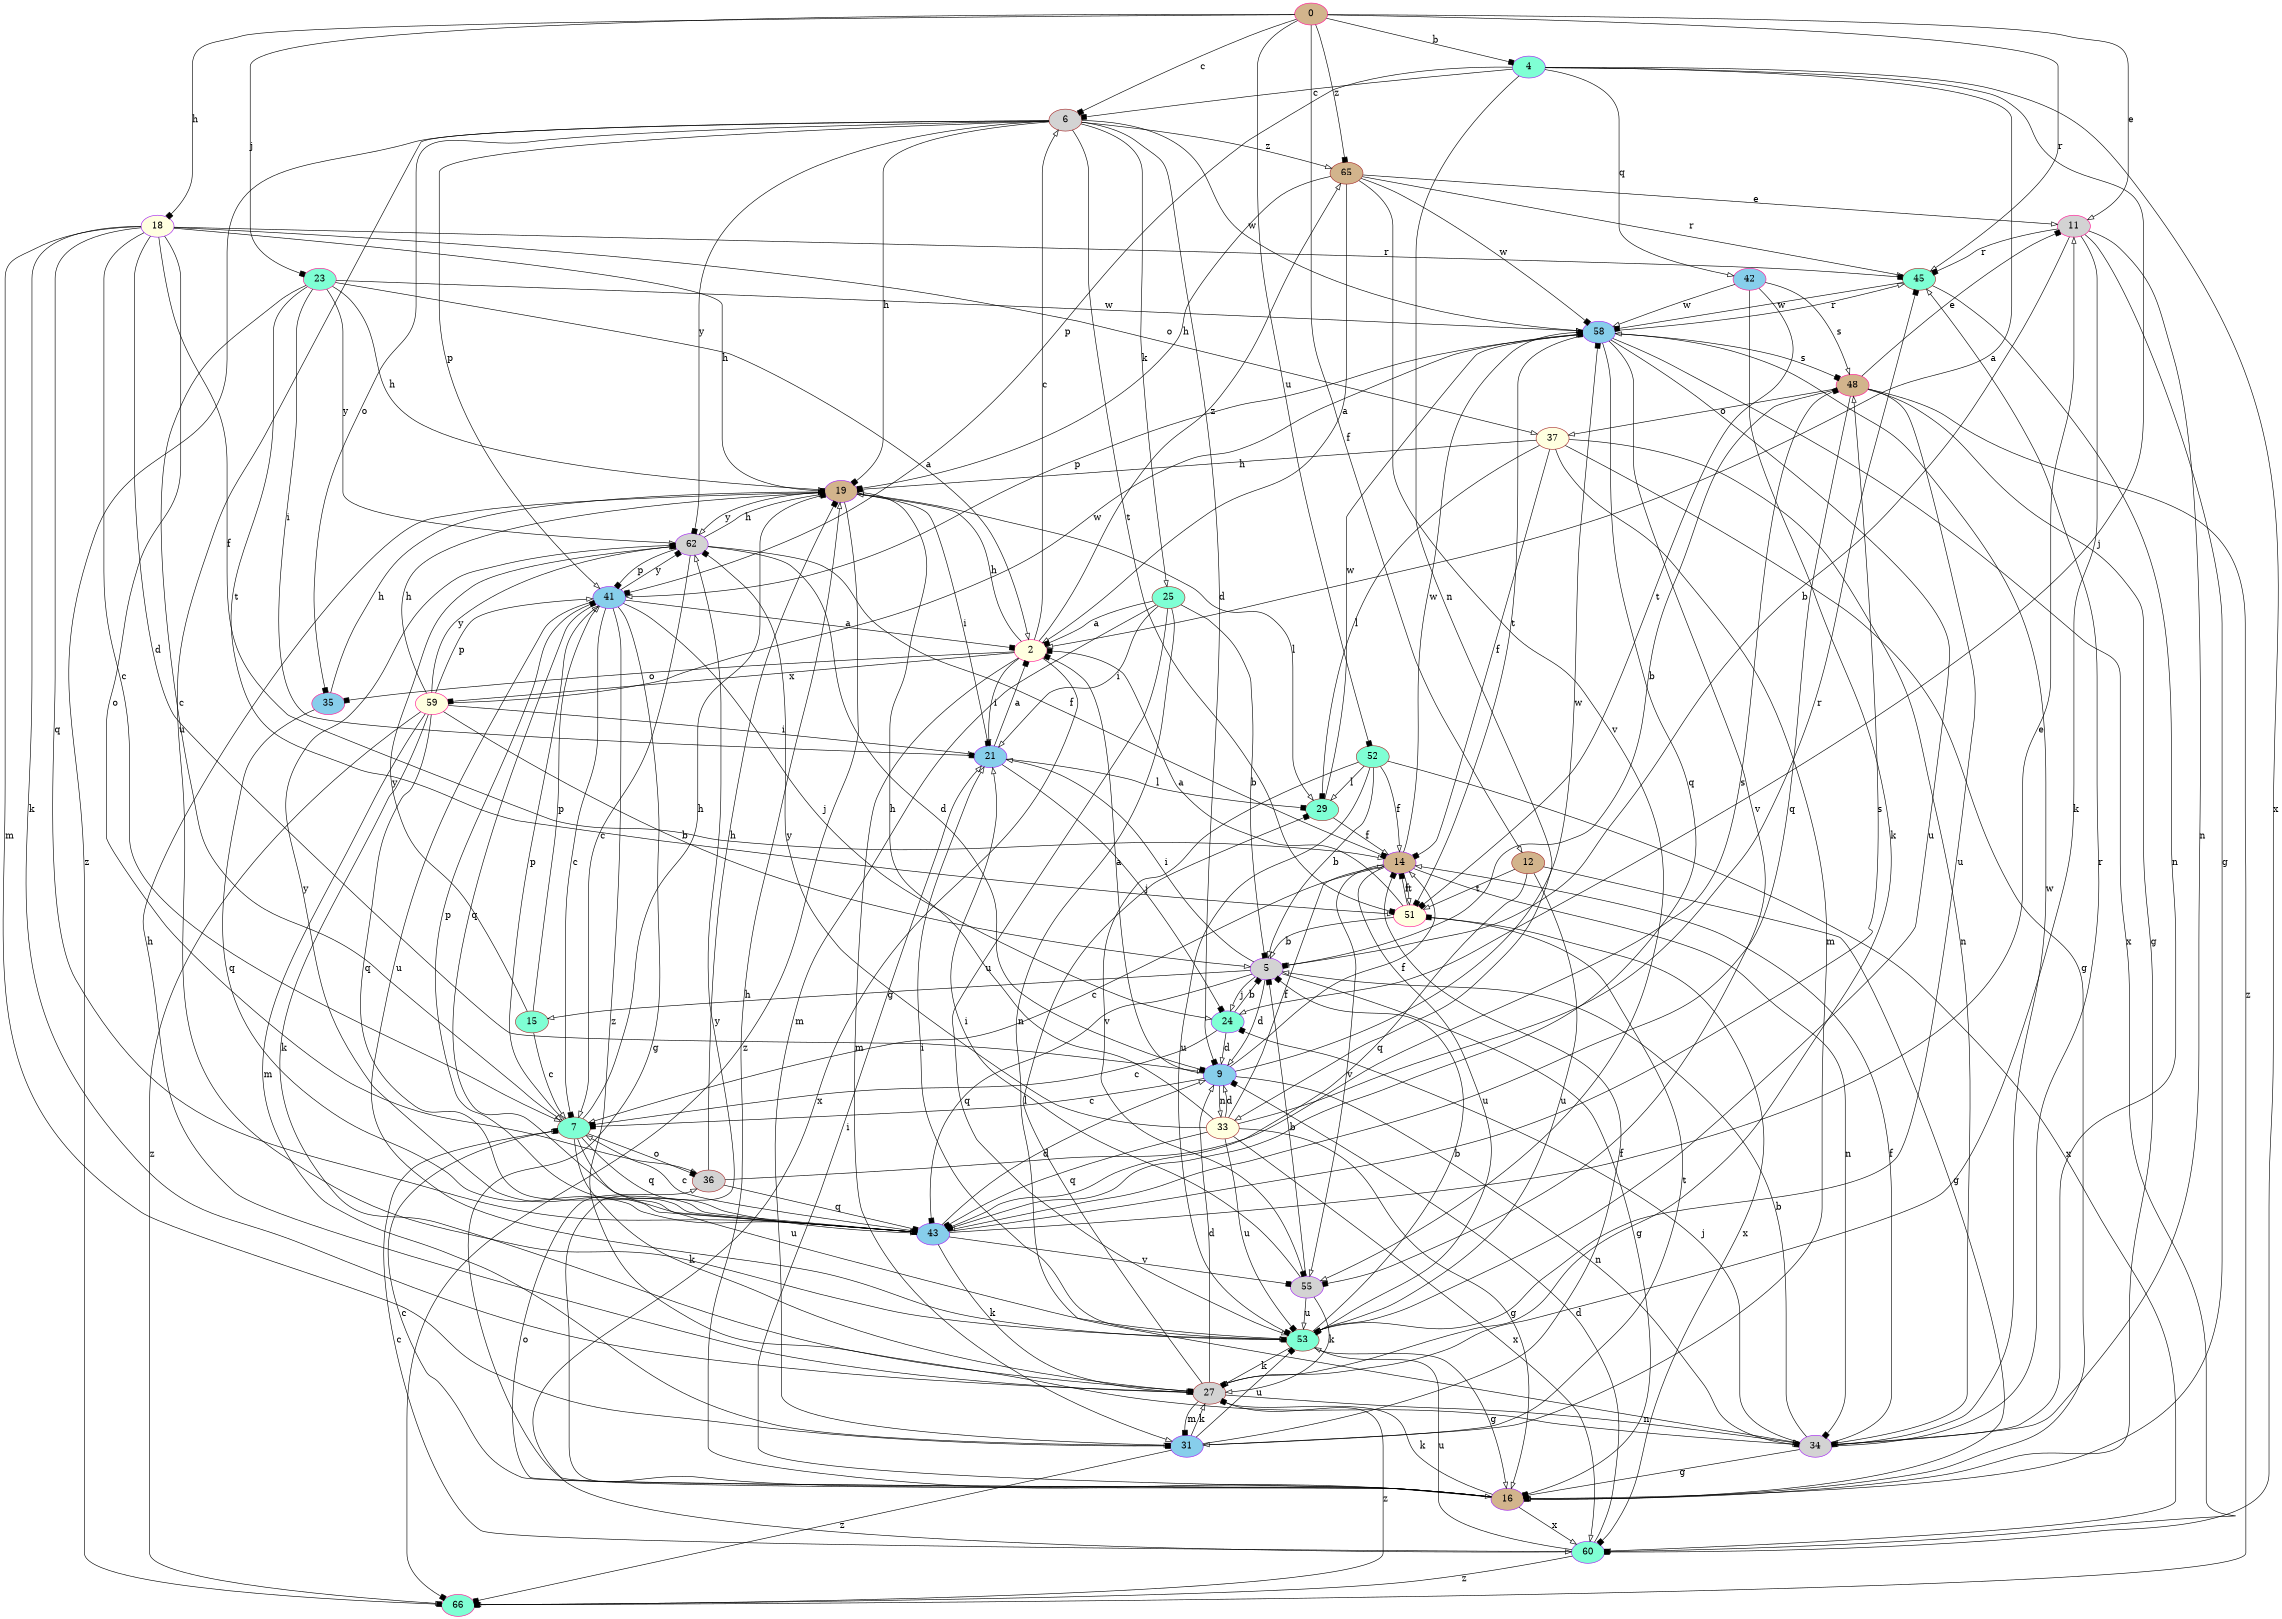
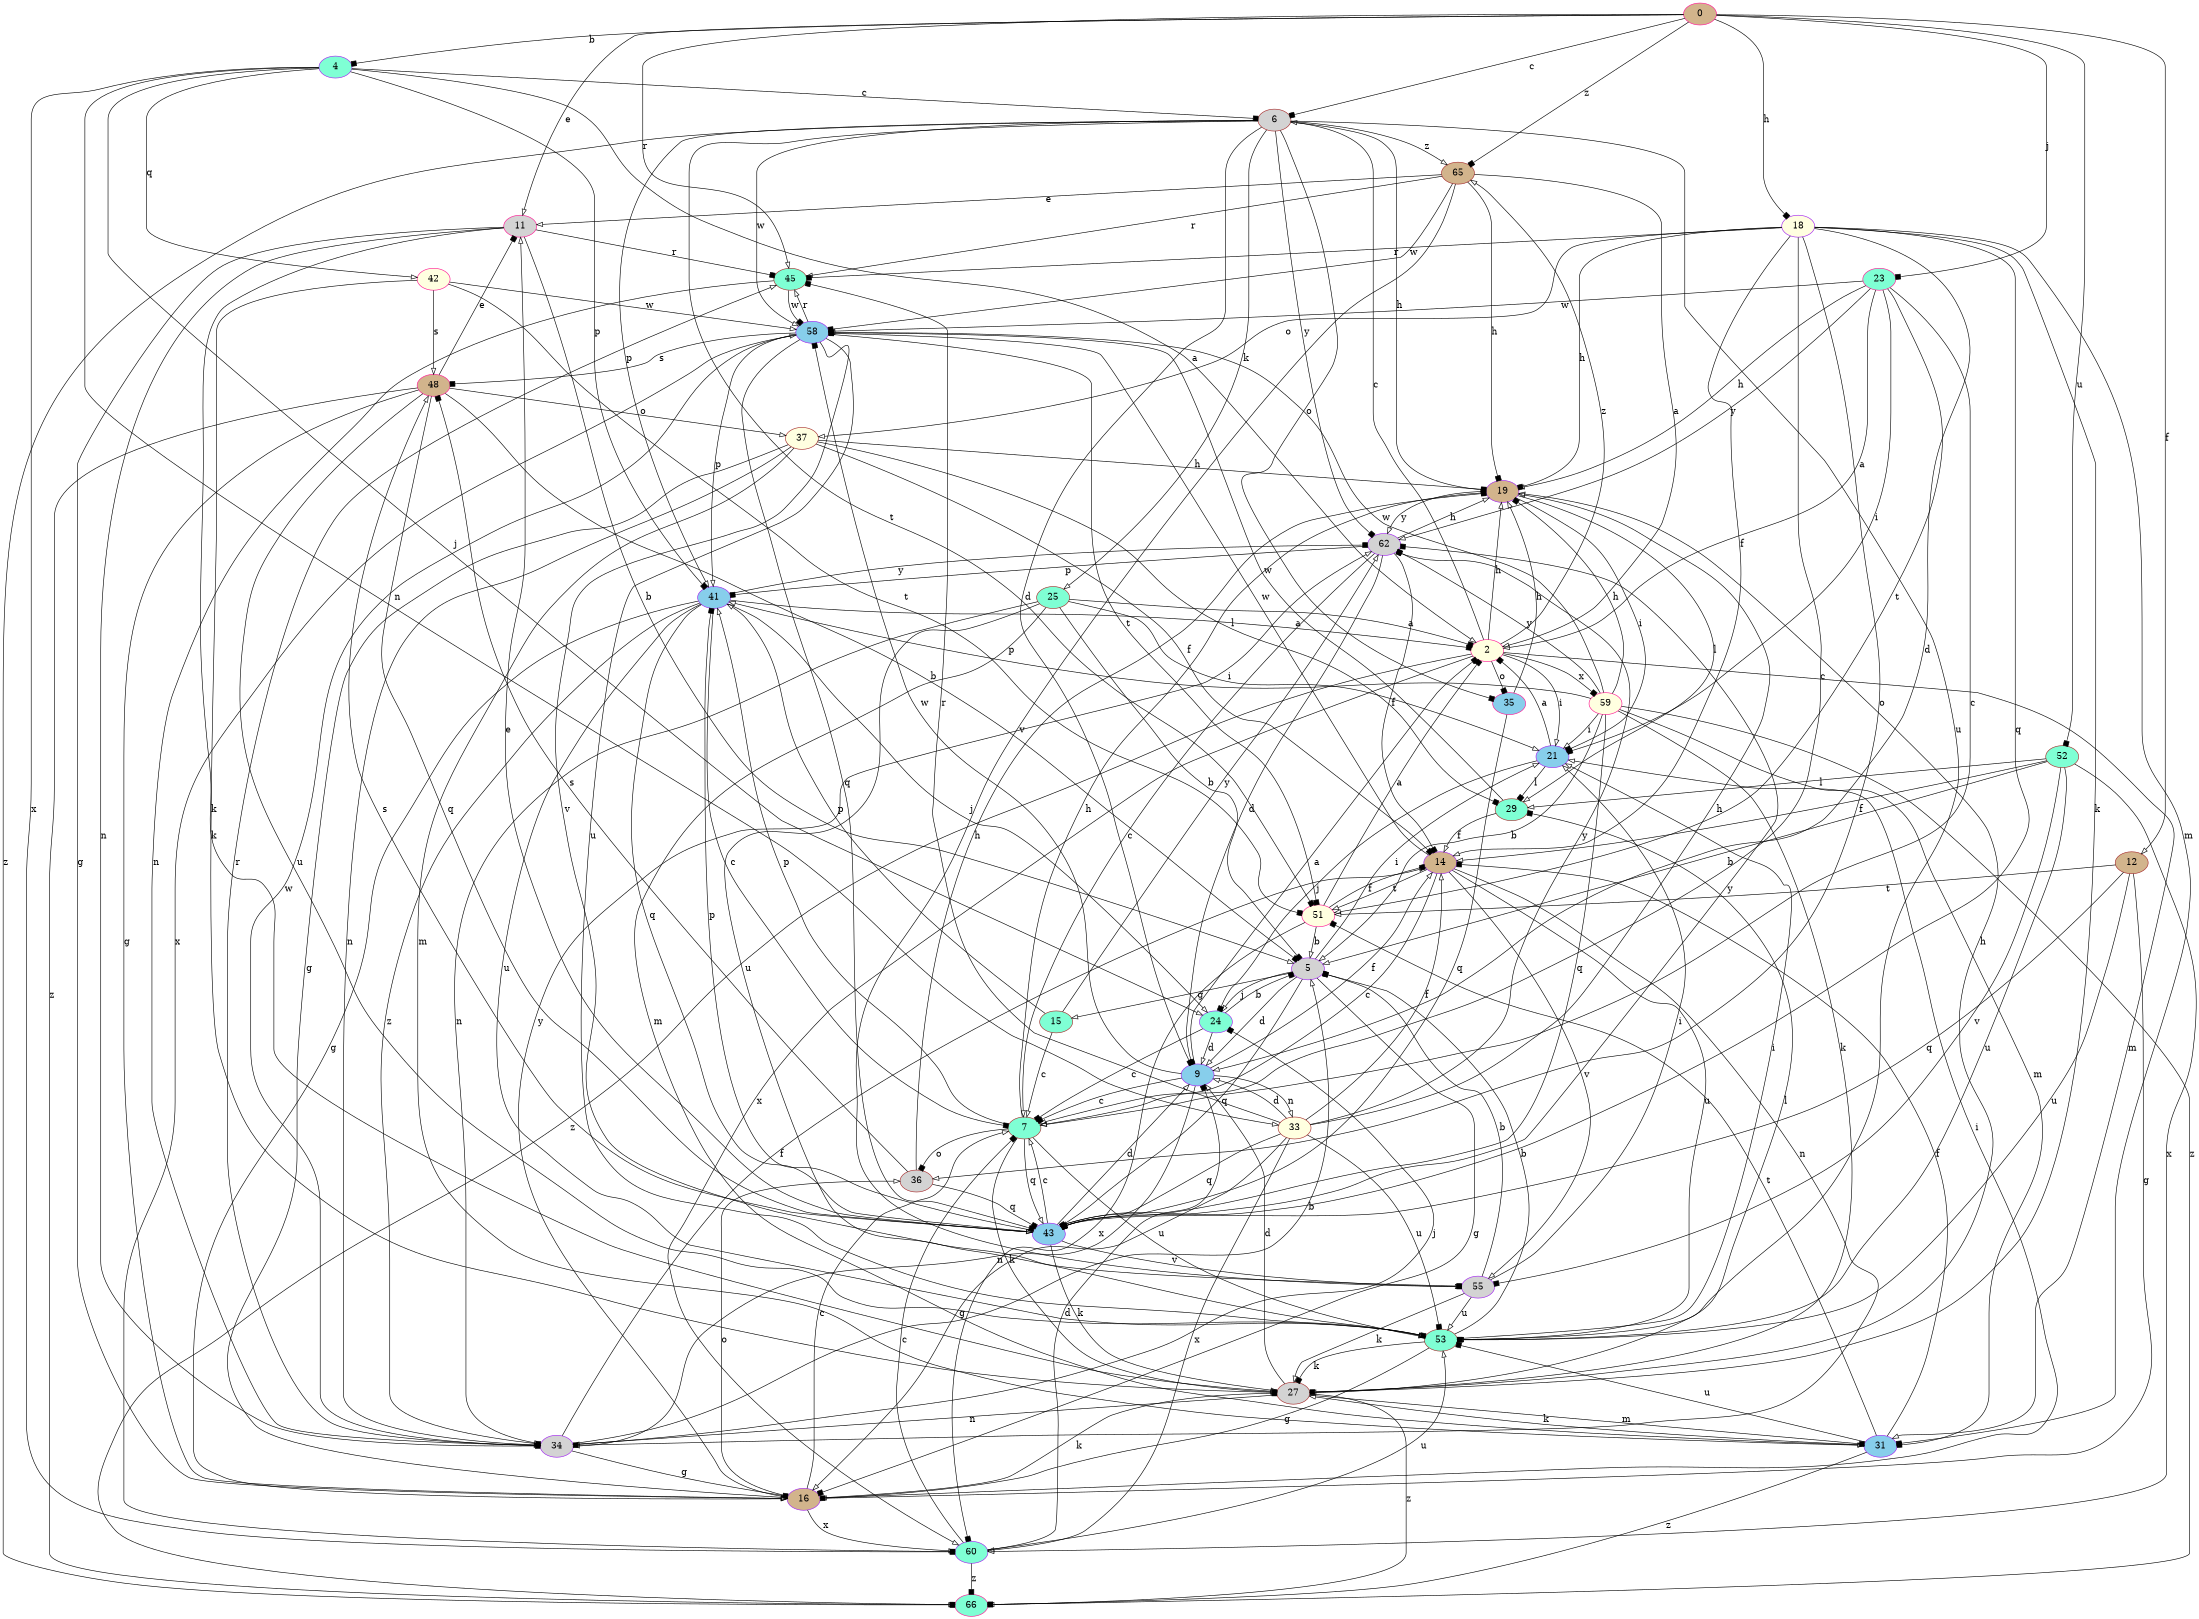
node "42": fillcolor skyblue -> lightyellow
edge "19" -> "66": now "2" -> "66"
edge "16" -> "19": removed, label "h"
